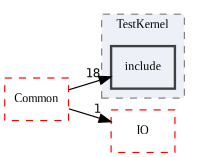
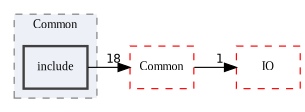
cluster "TestKernel": label "TestKernel" -> "Common"
edge "Common" -> "include": reversed
